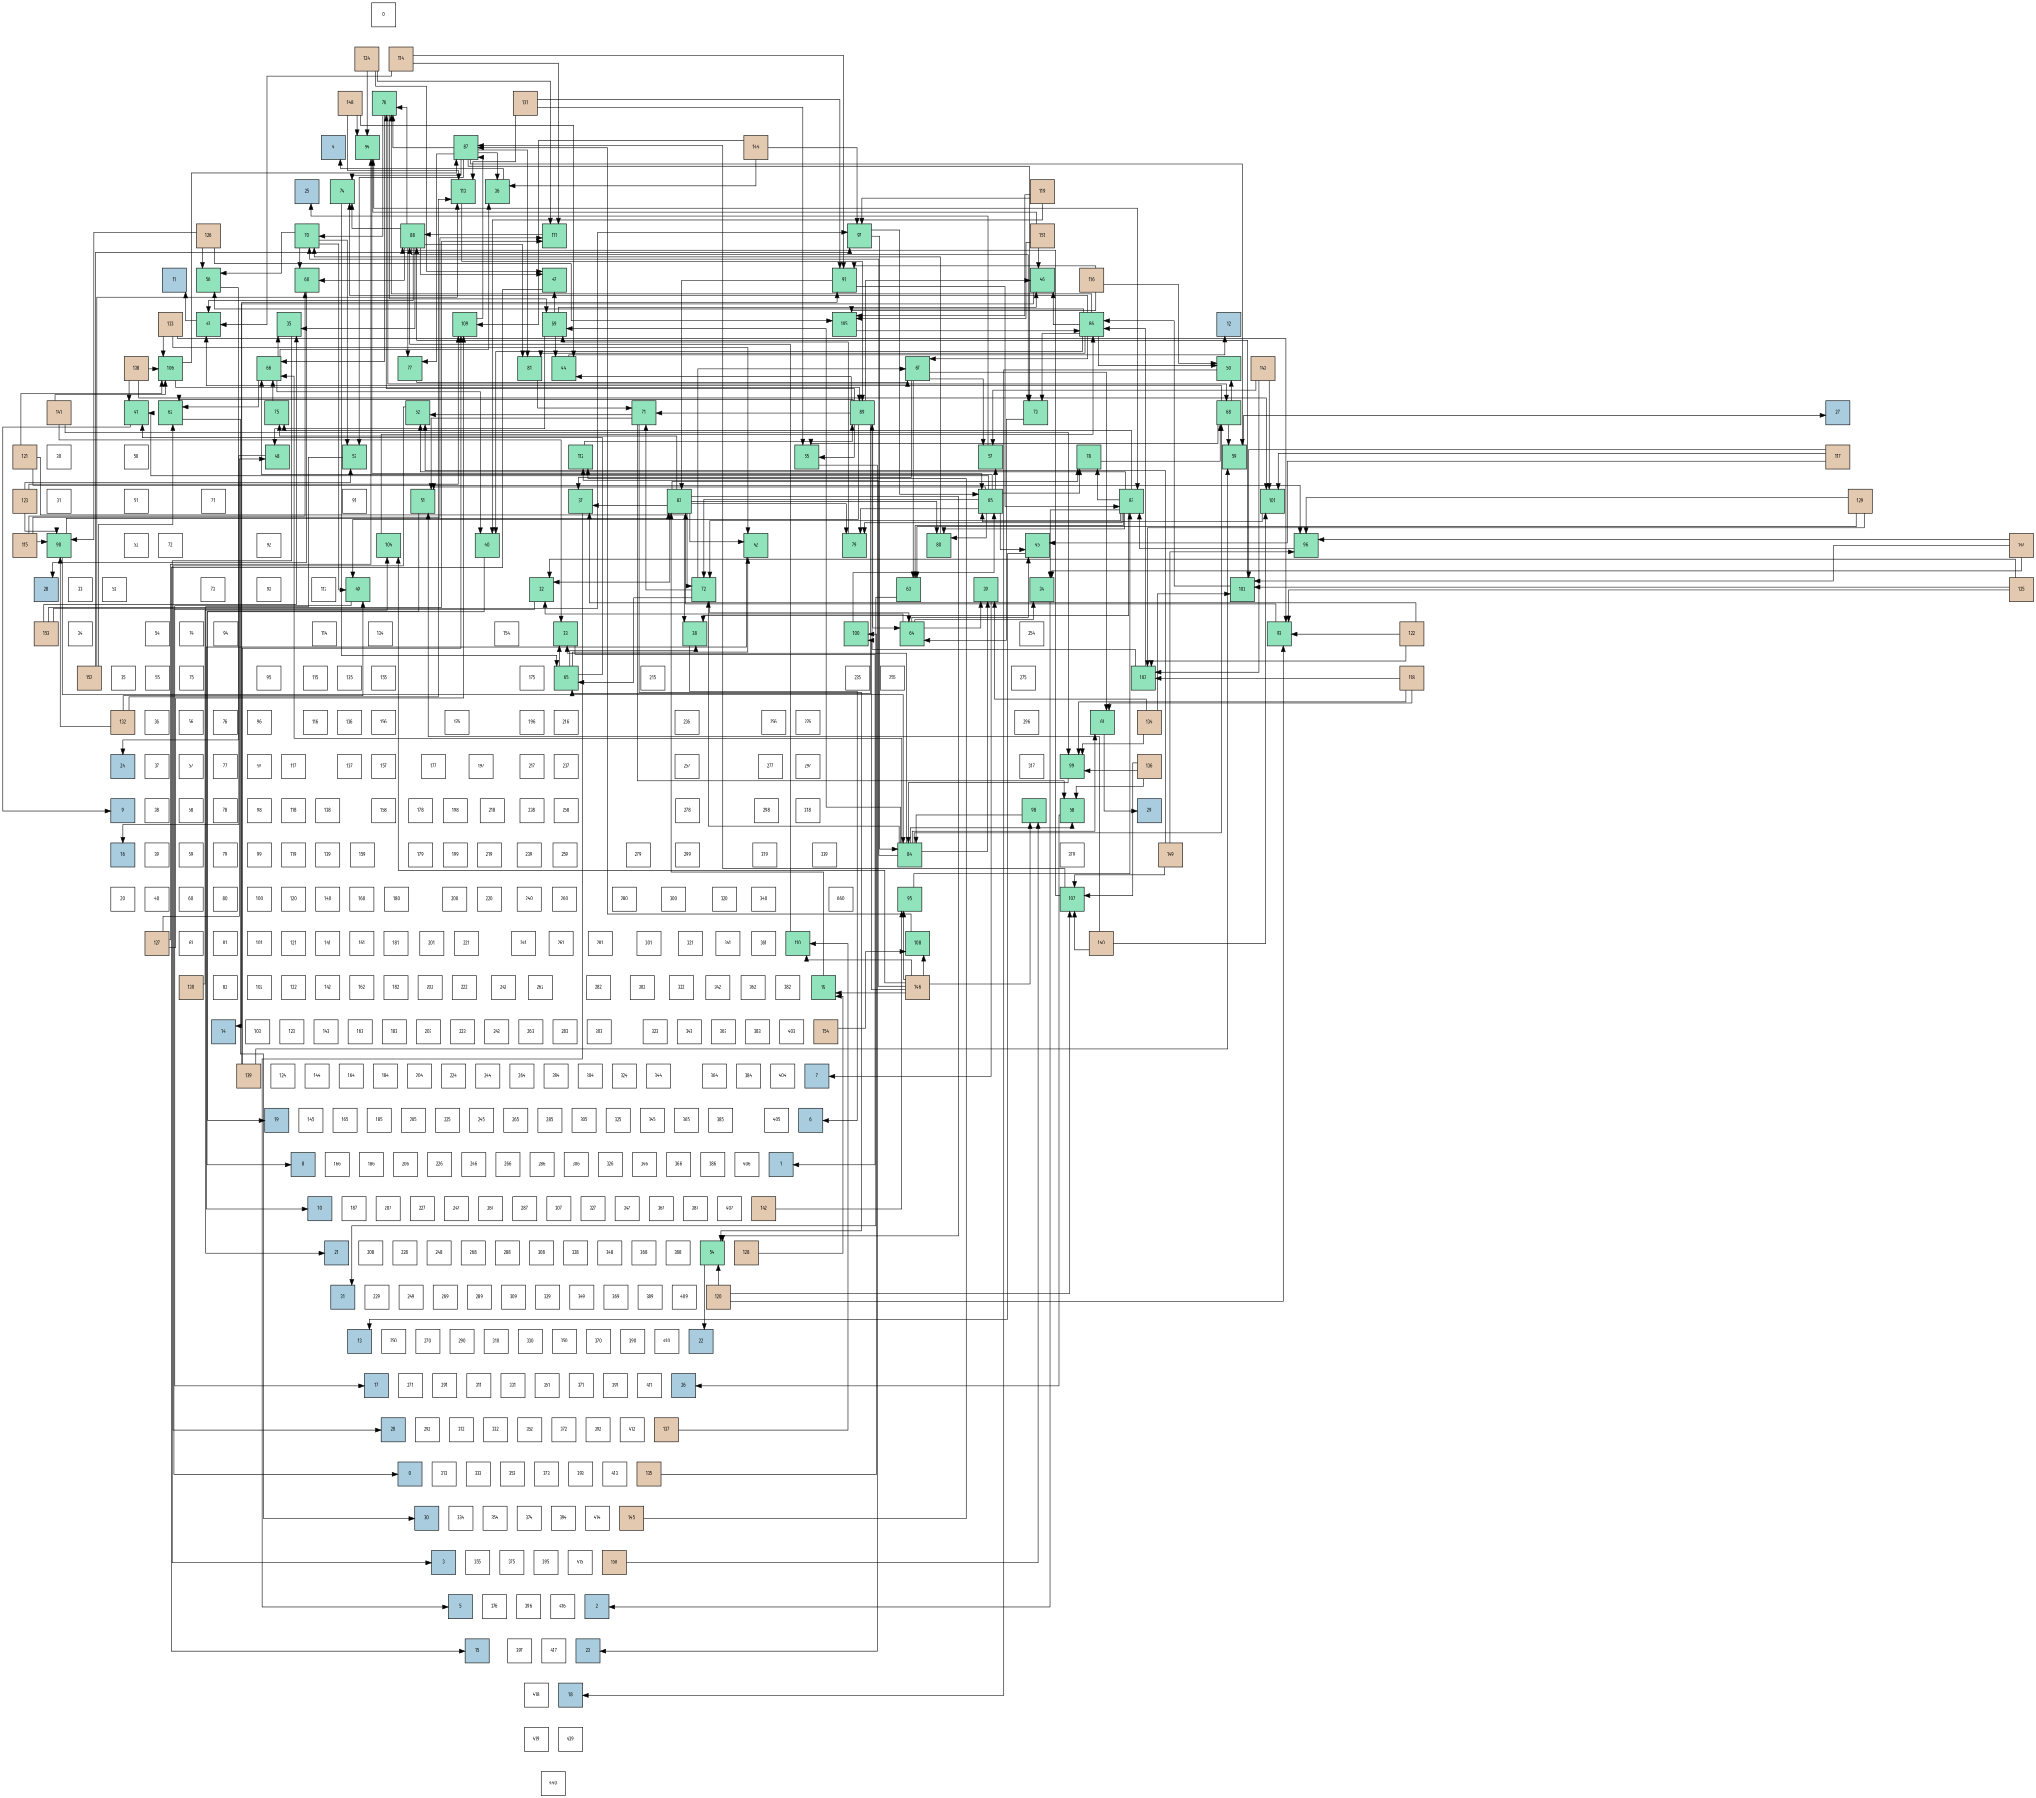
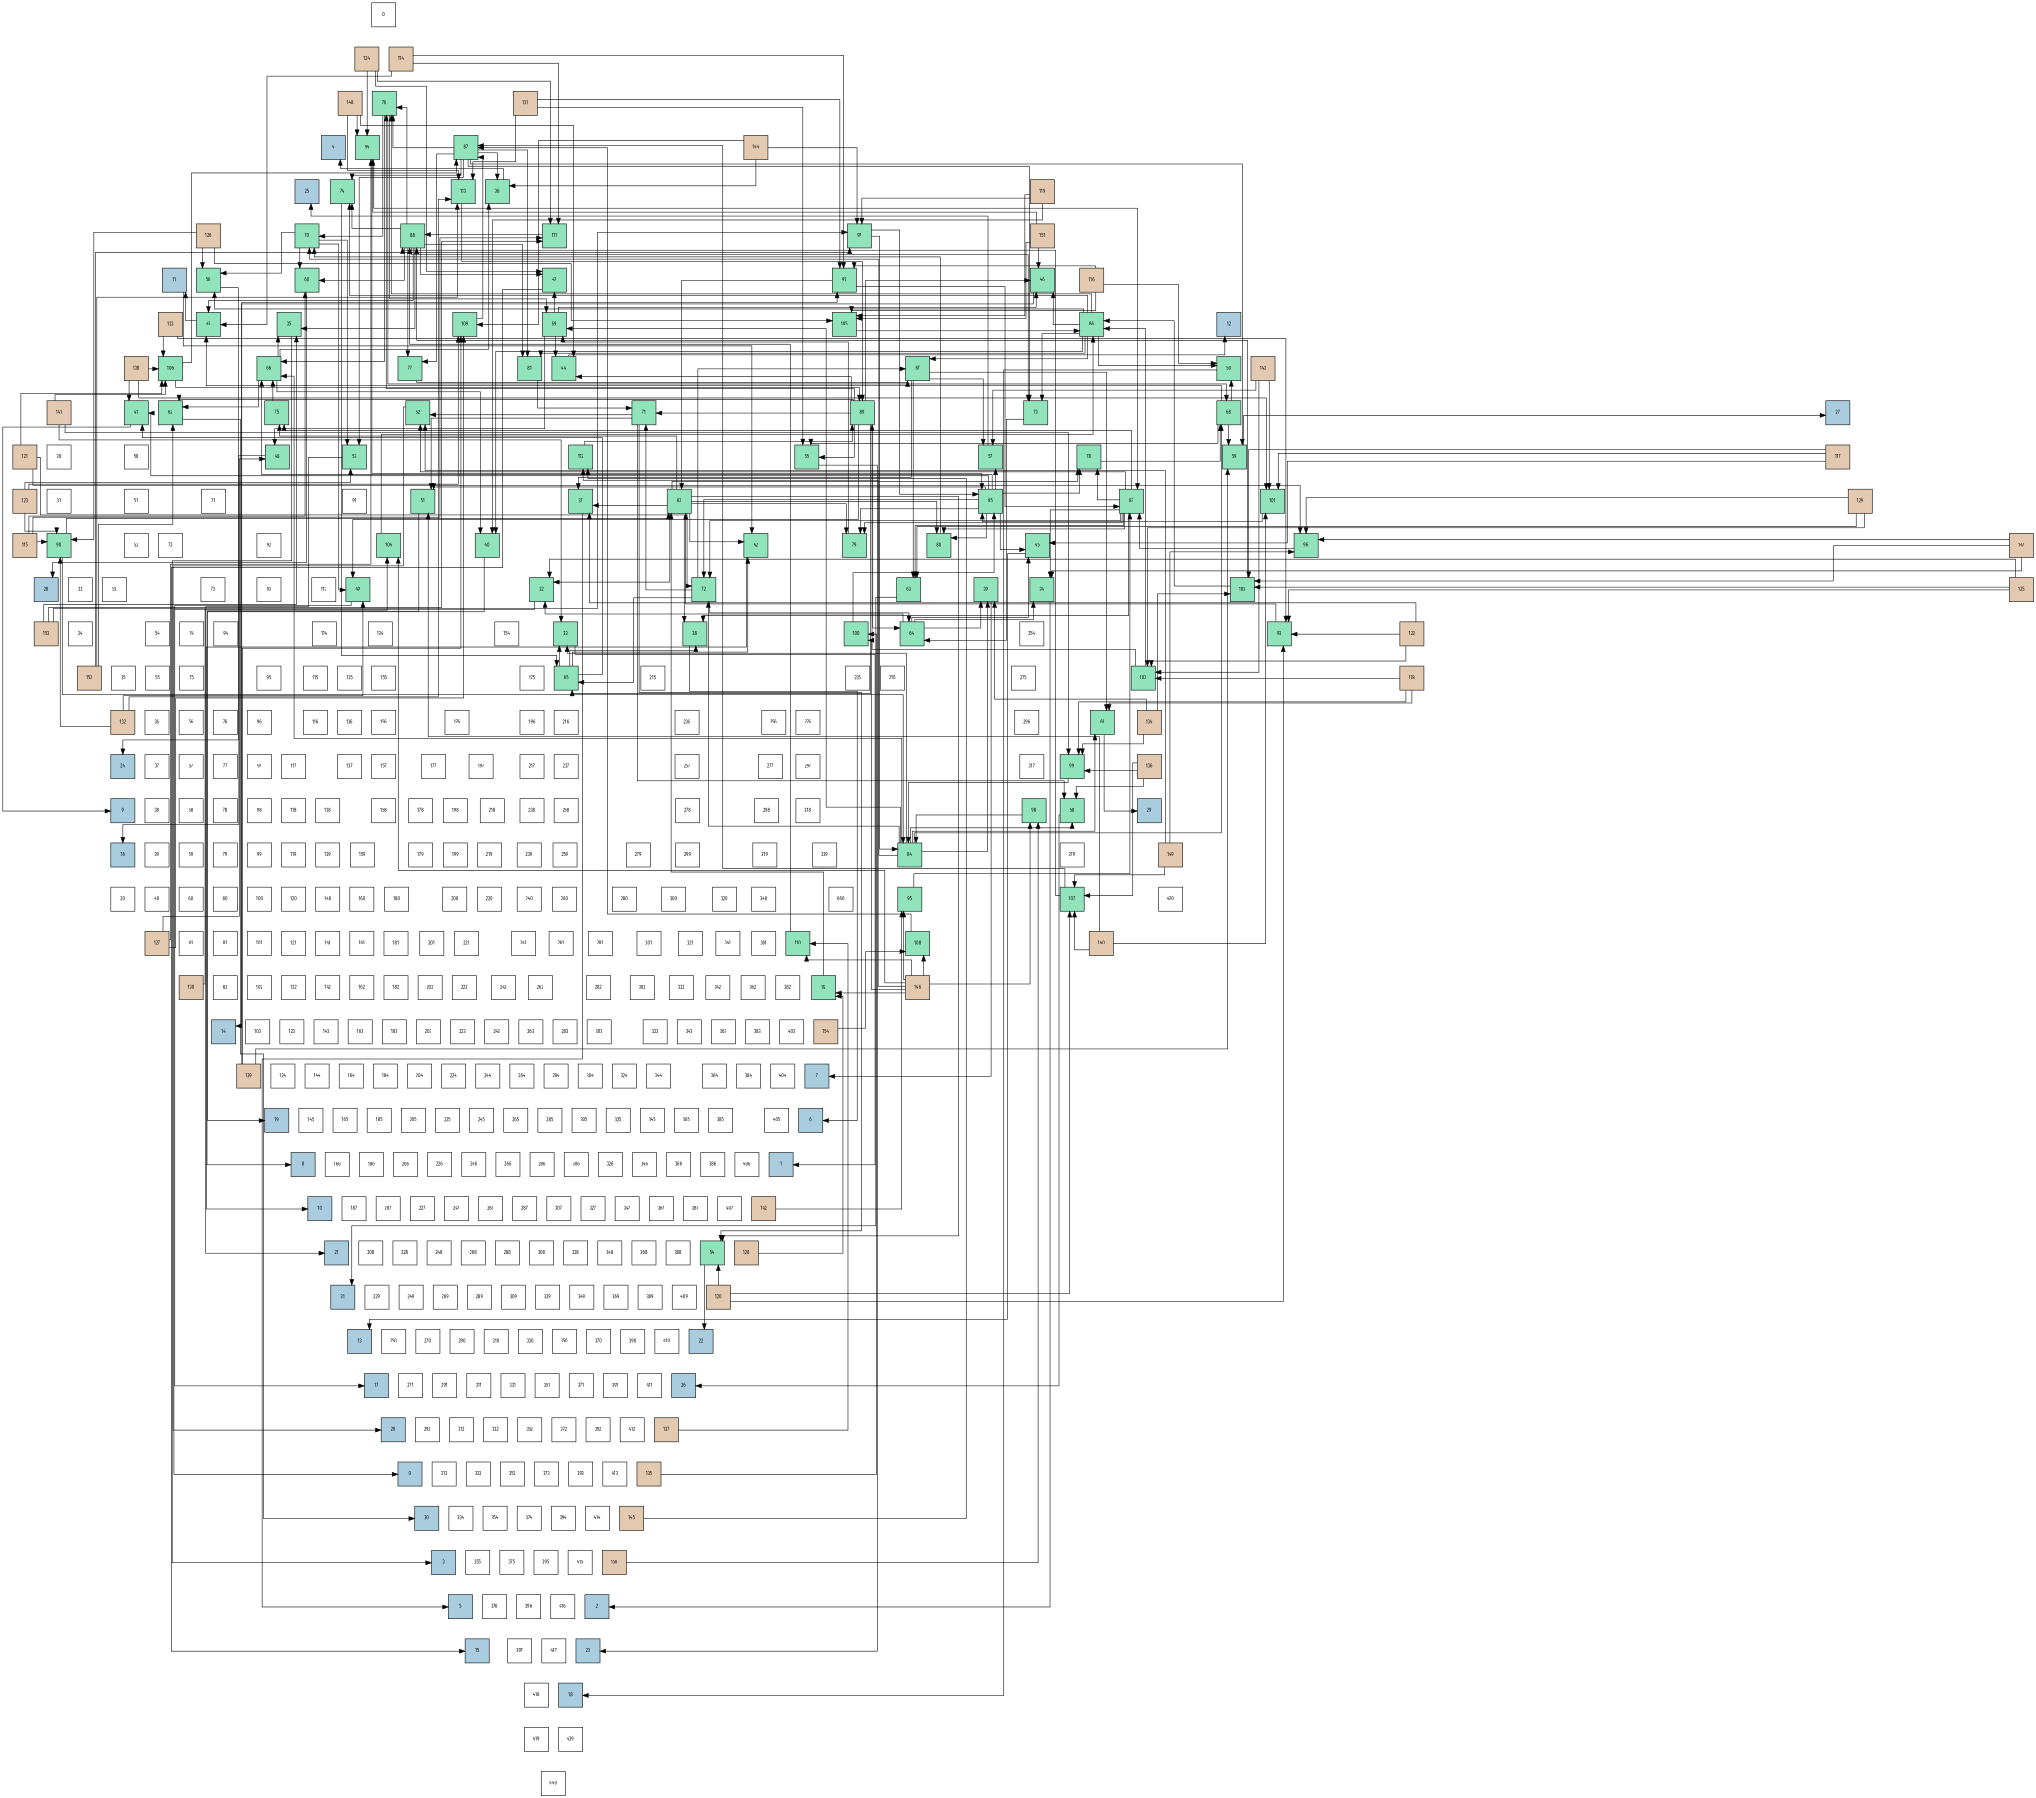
edge "133" -> "42": now "11" -> "42"
node "420": added
